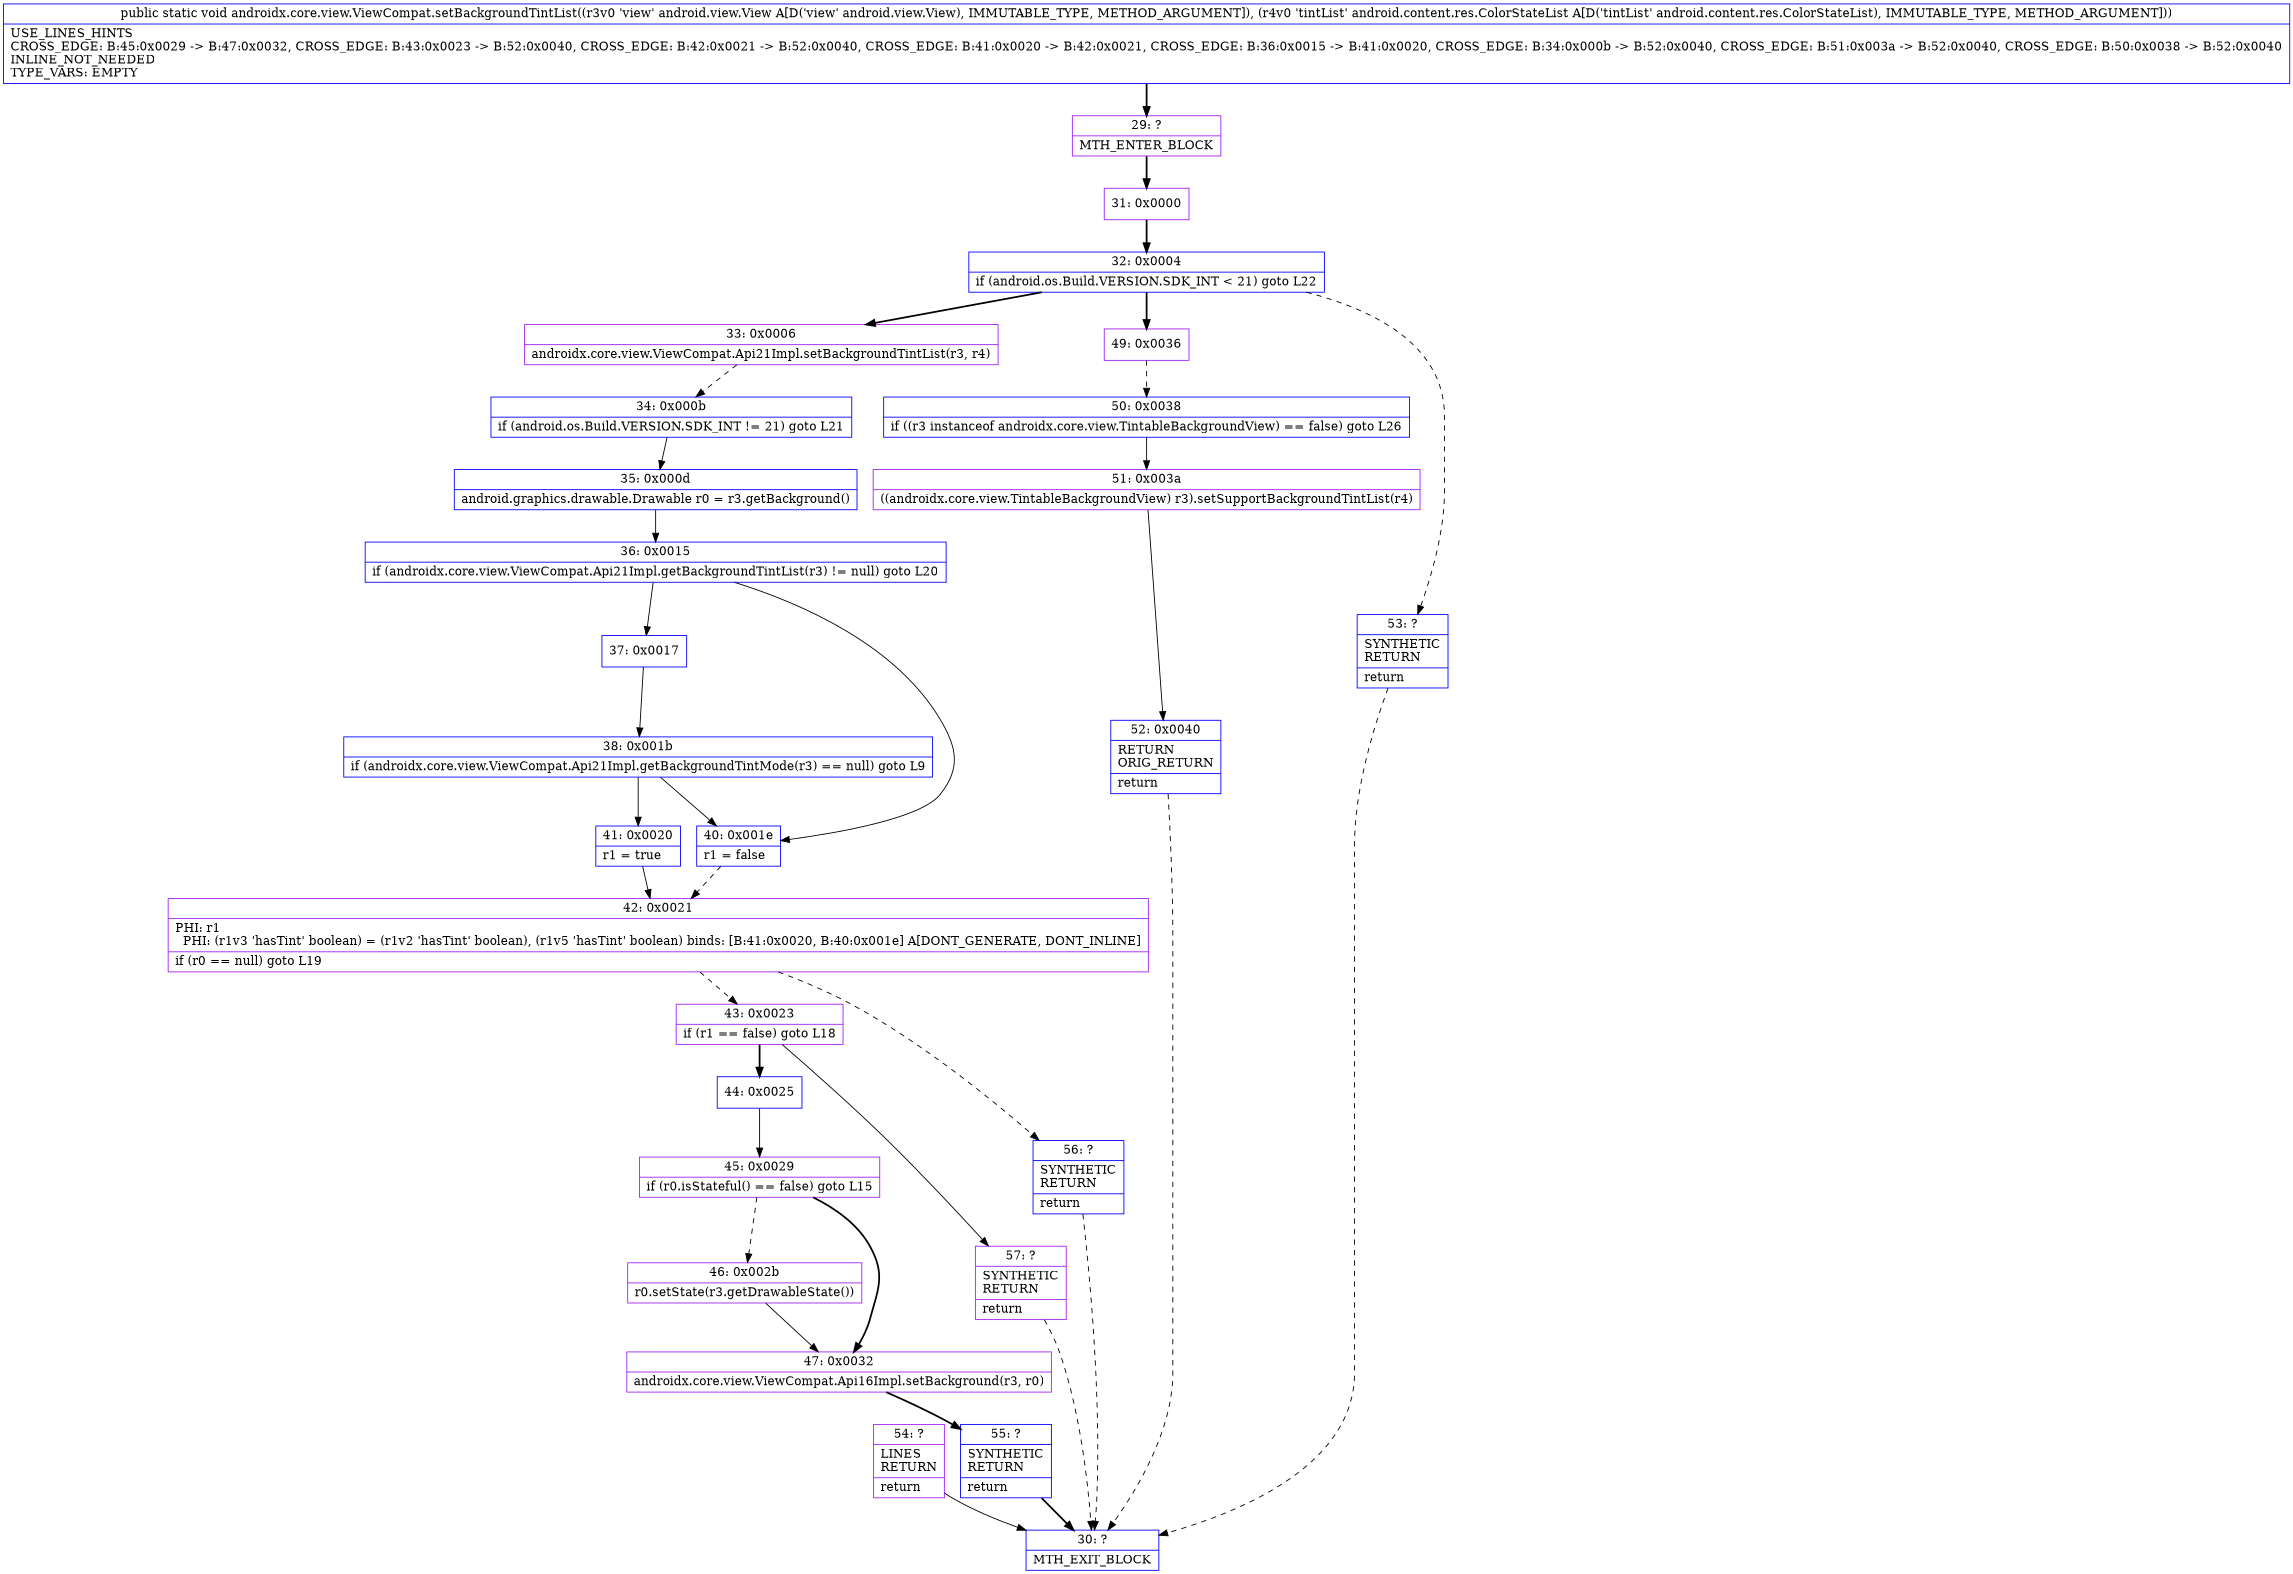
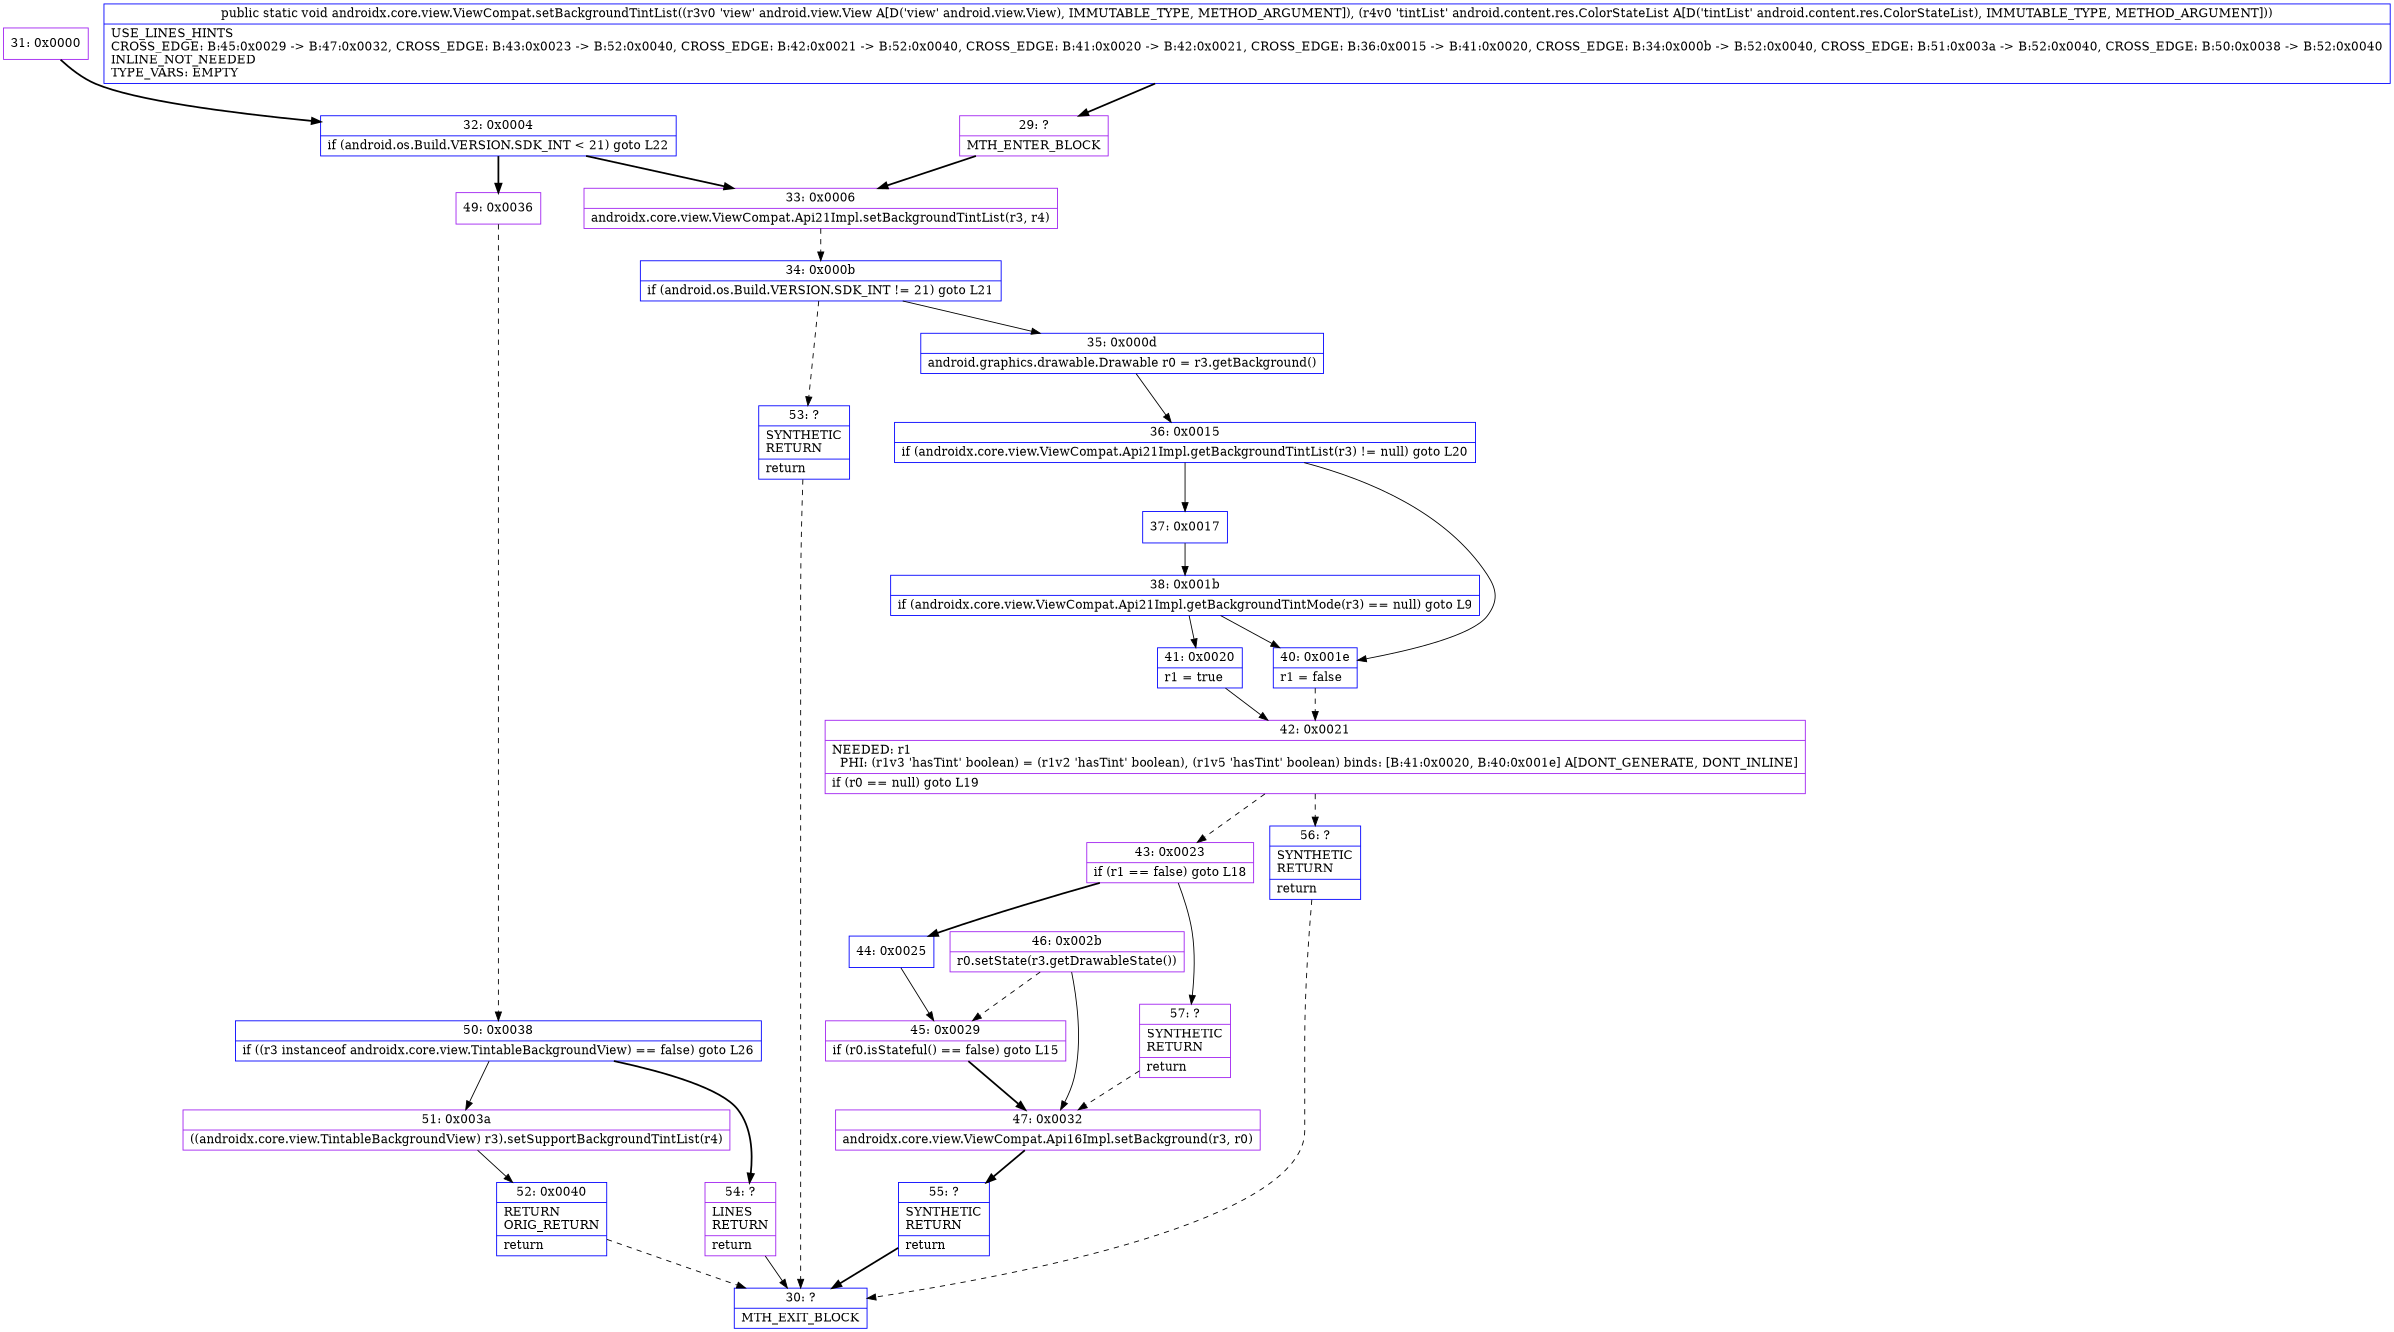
edge "29: ?" -> "31: 0x0000": now "29: ?" -> "33: 0x0006"
edge "32: 0x0004" -> "53: ?": now "34: 0x000b" -> "53: ?"
node "42: 0x0021": text "PHI: r1" -> "NEEDED: r1"
edge "50: 0x0038" -> "54: ?": added
edge "45: 0x0029" -> "46: 0x002b": reversed
edge "57: ?" -> "30: ?": now "57: ?" -> "47: 0x0032"
